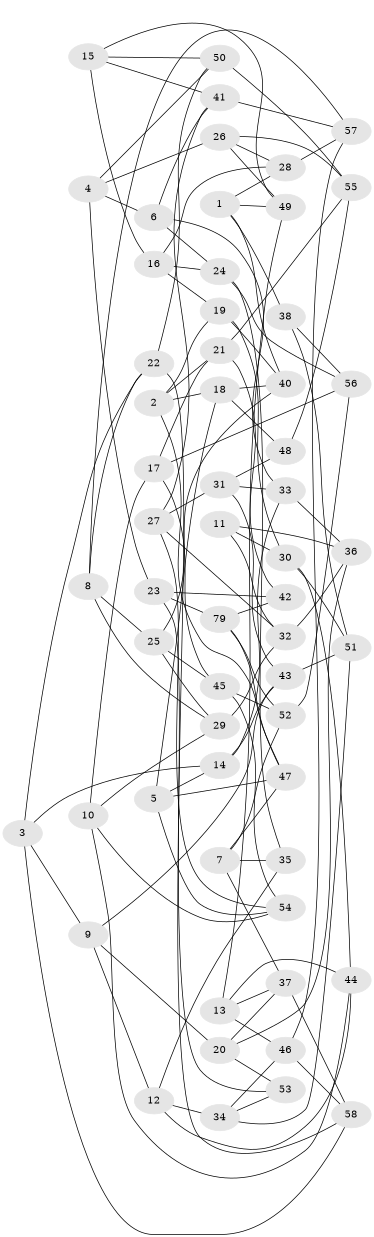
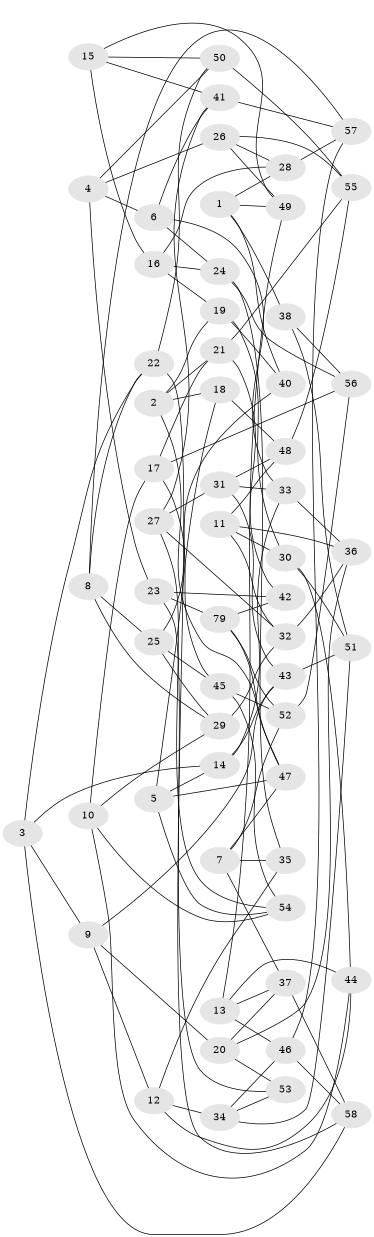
edge "40" -- "18": removed
edge "48" -- "11": added
